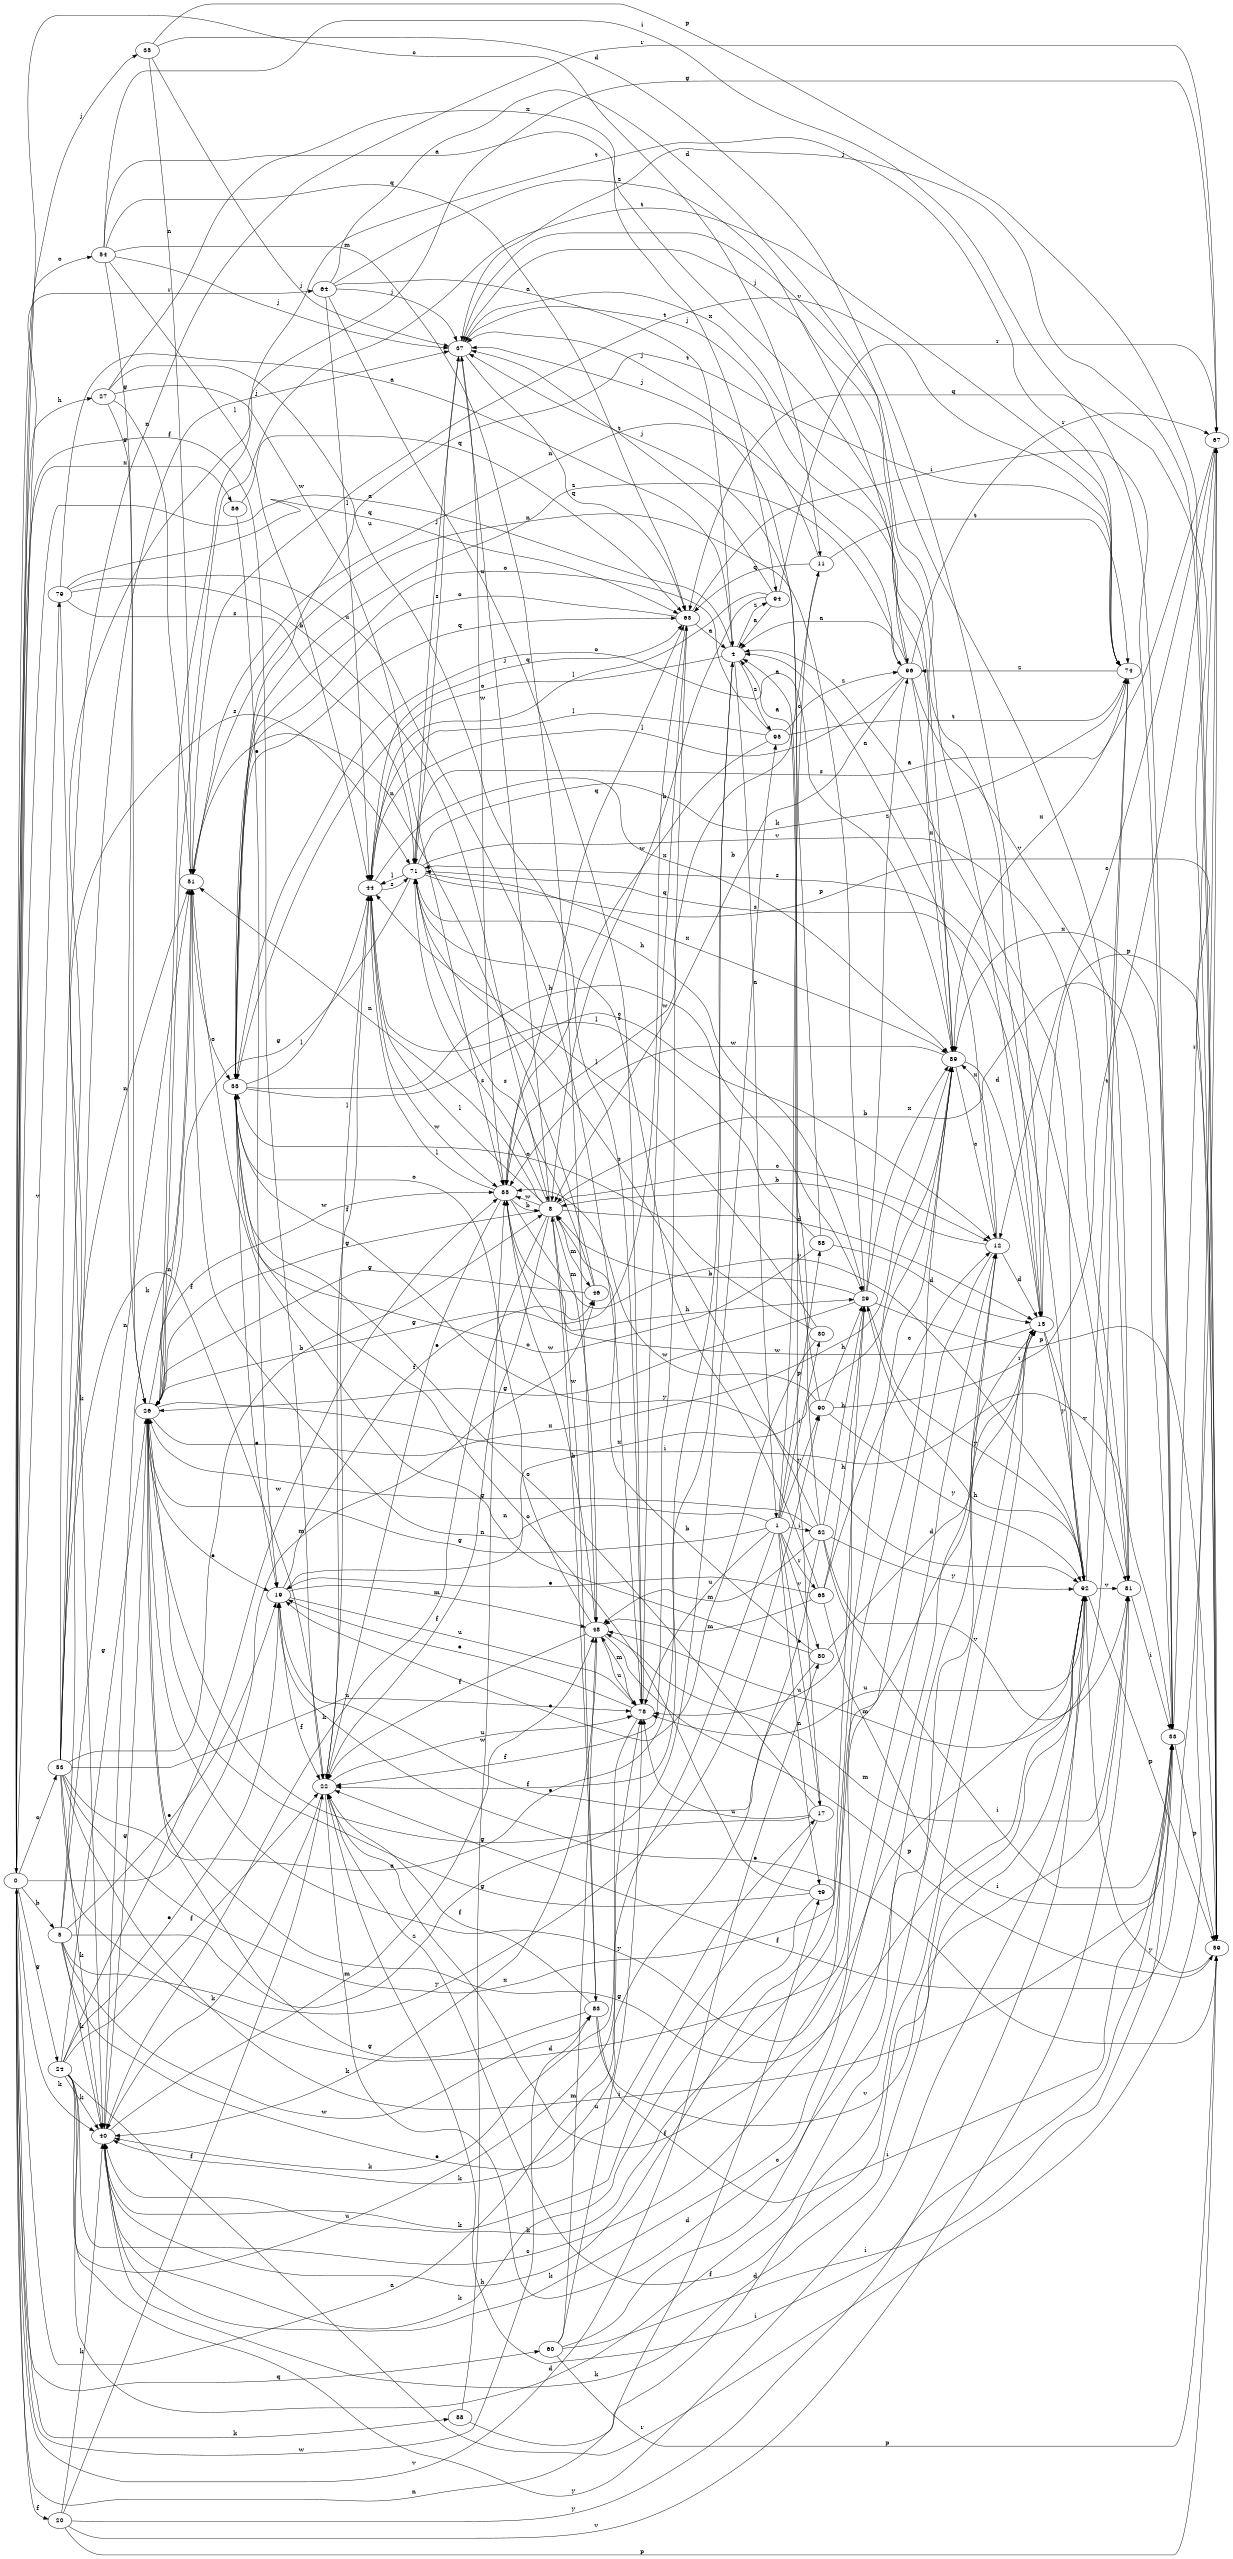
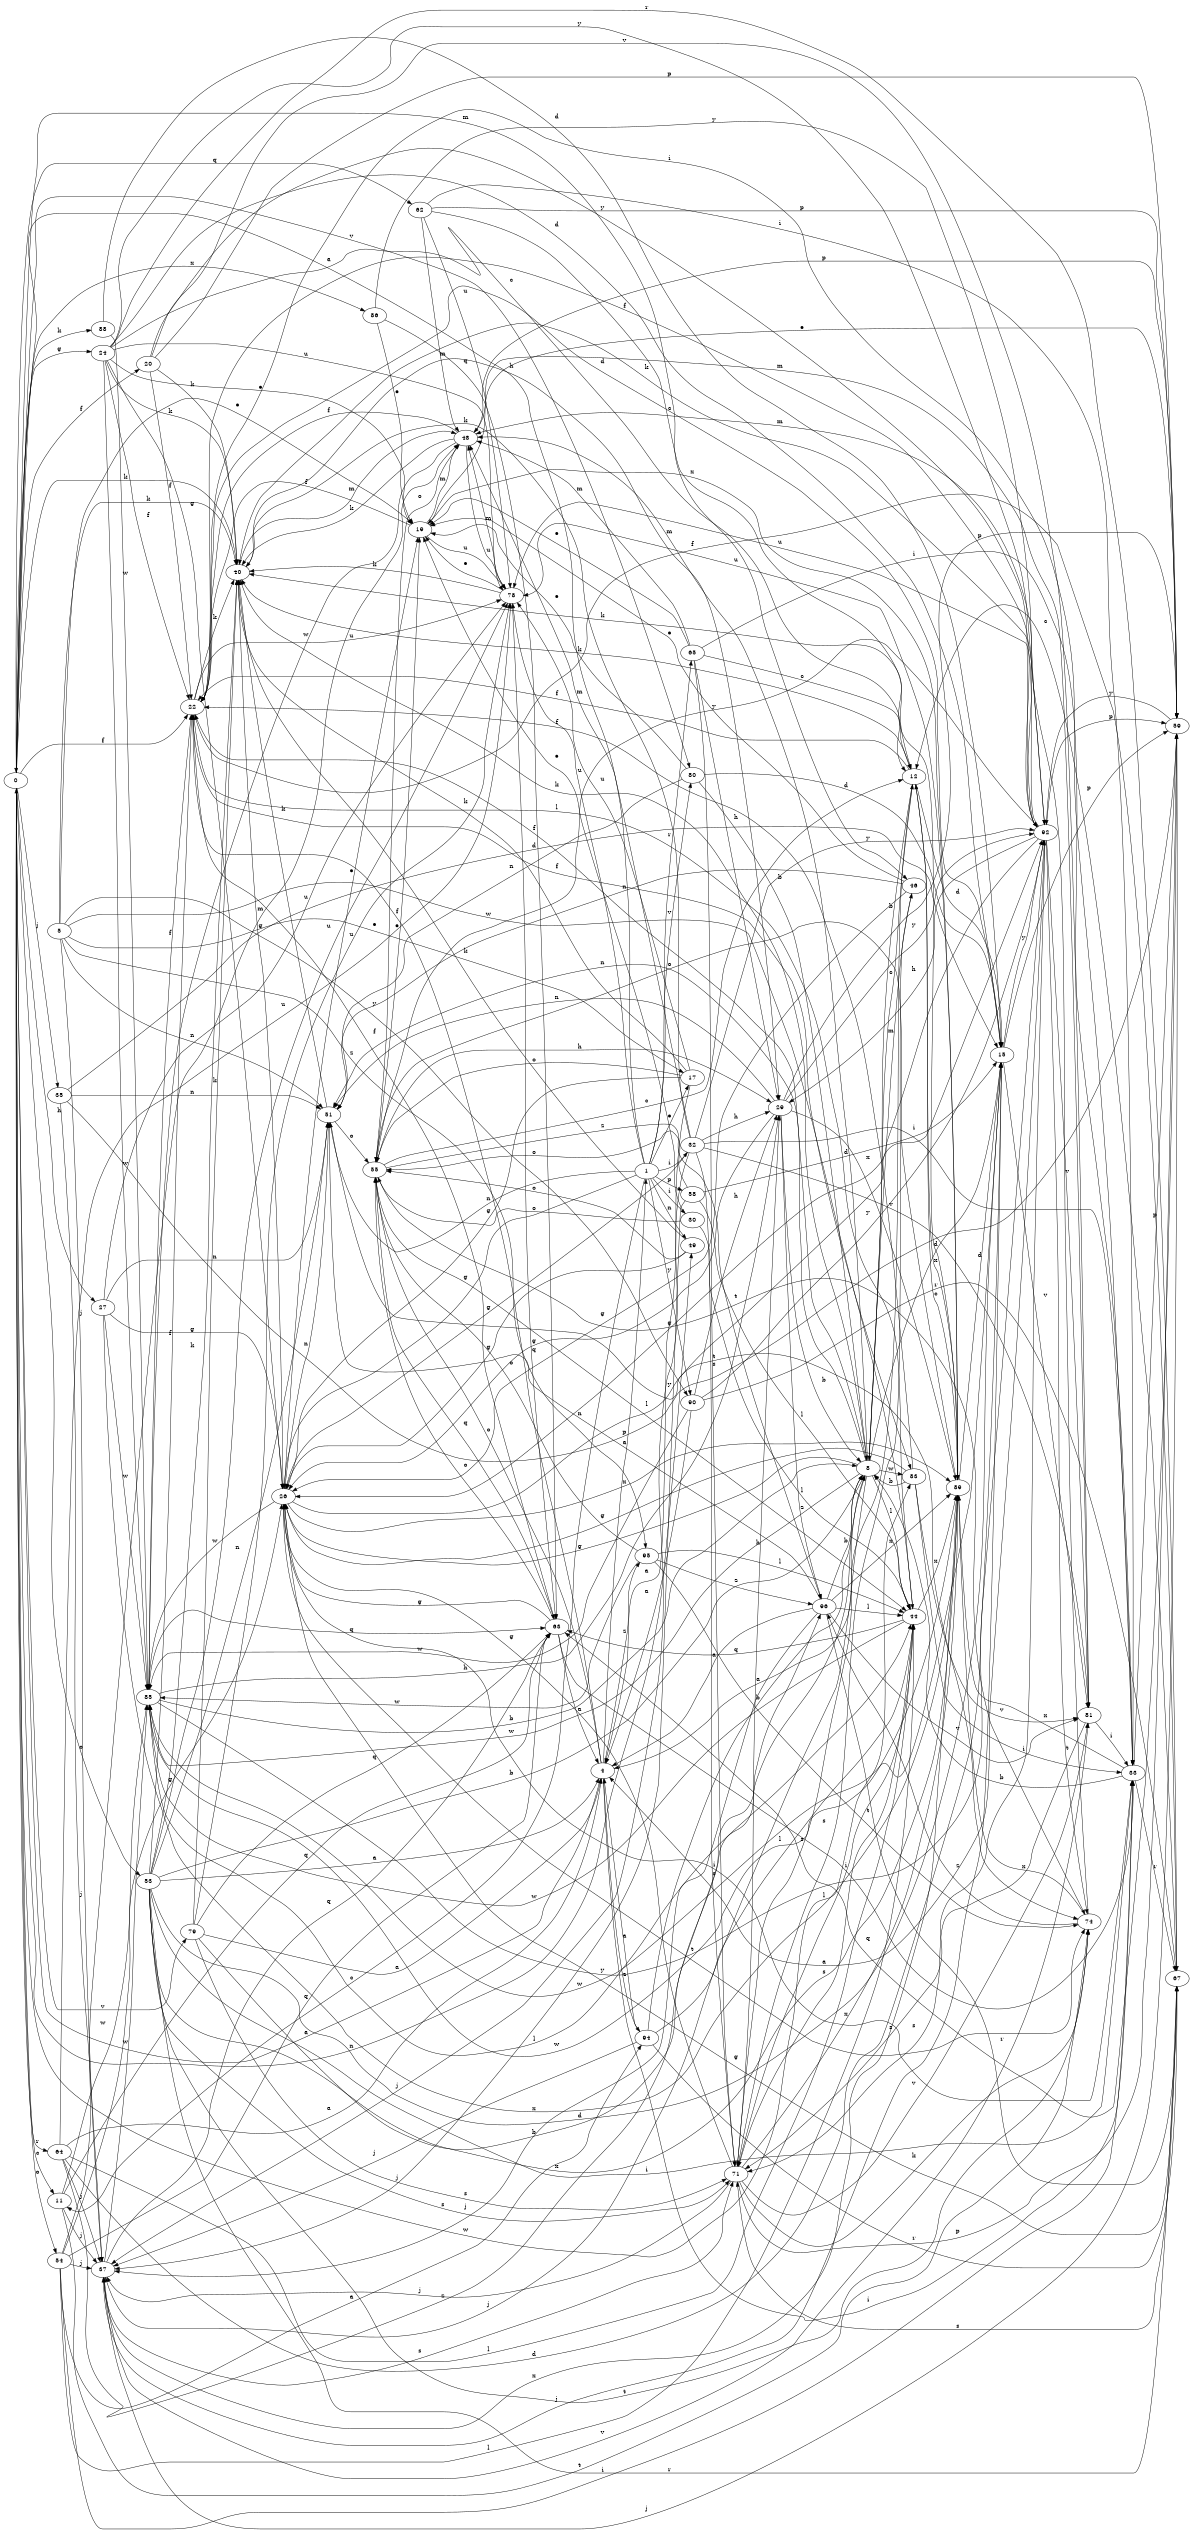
edge "86" -> "92": added, label "y"
edge "94" -> "37": label "t" -> "j"
edge "19" -> "46": reversed
edge "0" -> "5": removed, label "b"
edge "4" -> "33": added, label "i"
node "60": label "60" -> "62"
